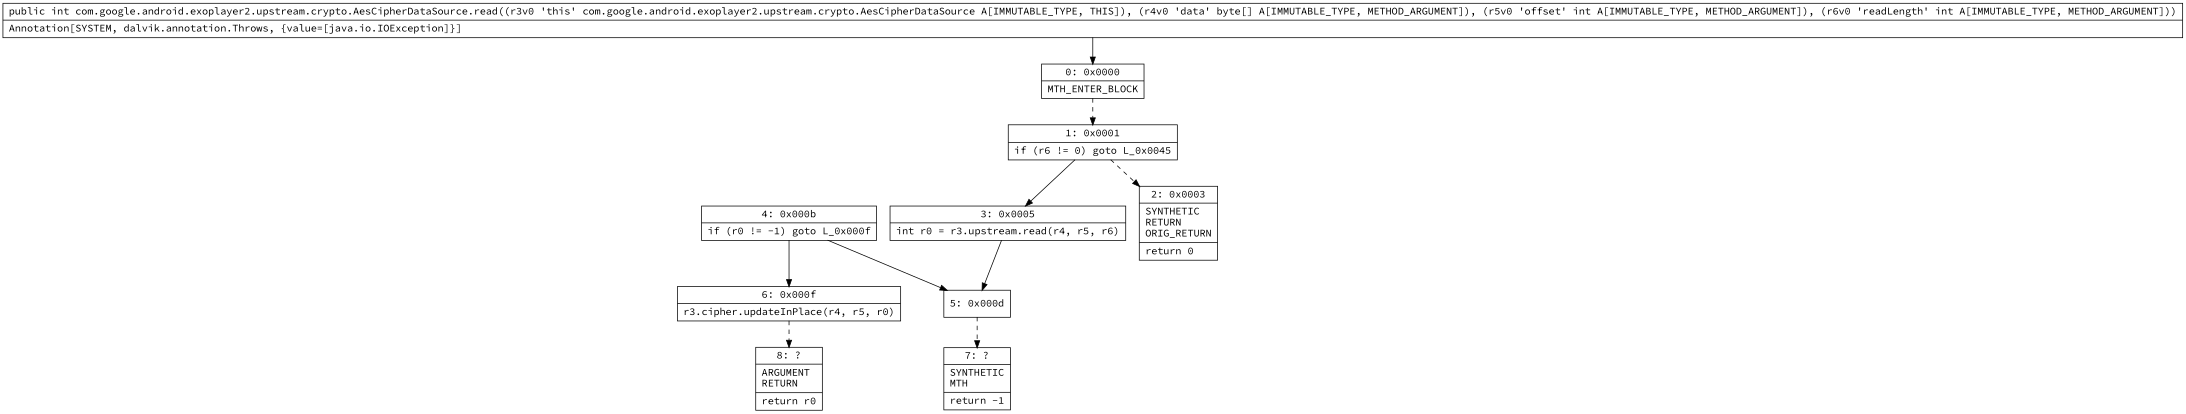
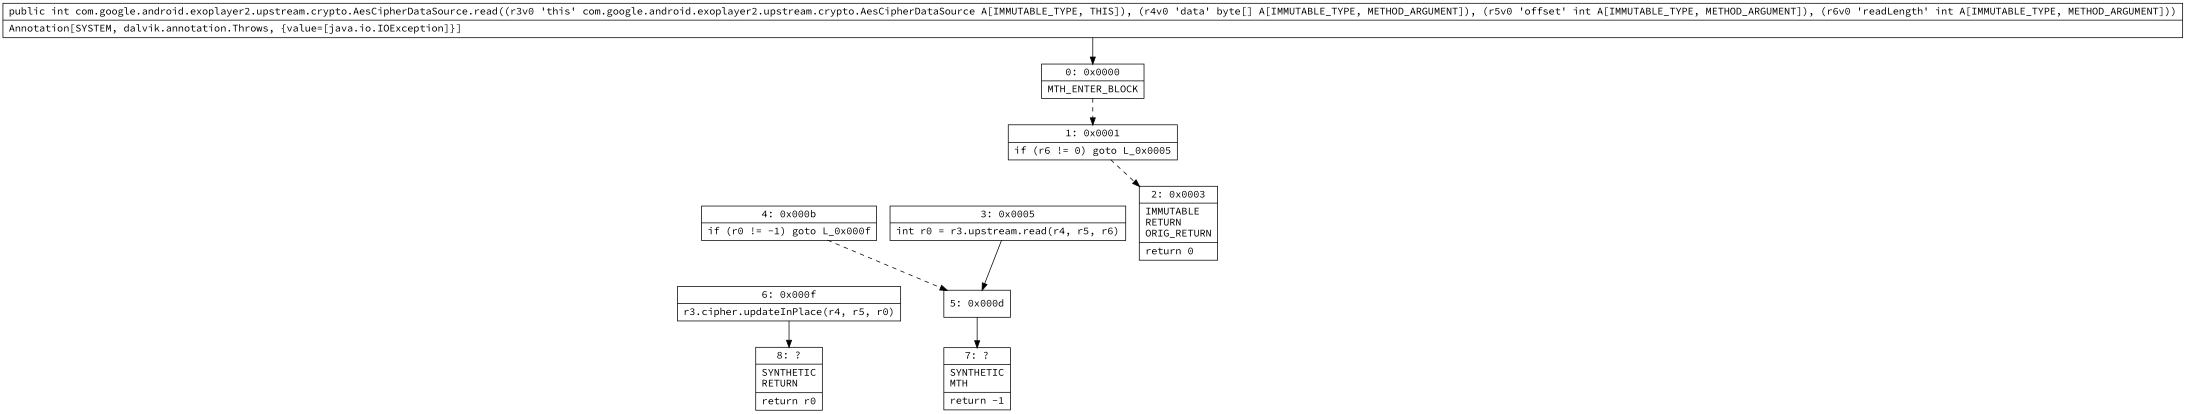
node "1: 0x0001": text "if (r6 != 0) goto L_0x0045" -> "if (r6 != 0) goto L_0x0005"
edge "1: 0x0001" -> "3: 0x0005": removed
node "2: 0x0003": text "SYNTHETIC" -> "IMMUTABLE"
edge "4: 0x000b" -> "6: 0x000f": removed
edge "4: 0x000b" -> "5: 0x000d": style solid -> dashed
edge "5: 0x000d" -> "7: ?": style dashed -> solid
edge "6: 0x000f" -> "8: ?": style dashed -> solid
node "8: ?": text "ARGUMENT" -> "SYNTHETIC"
